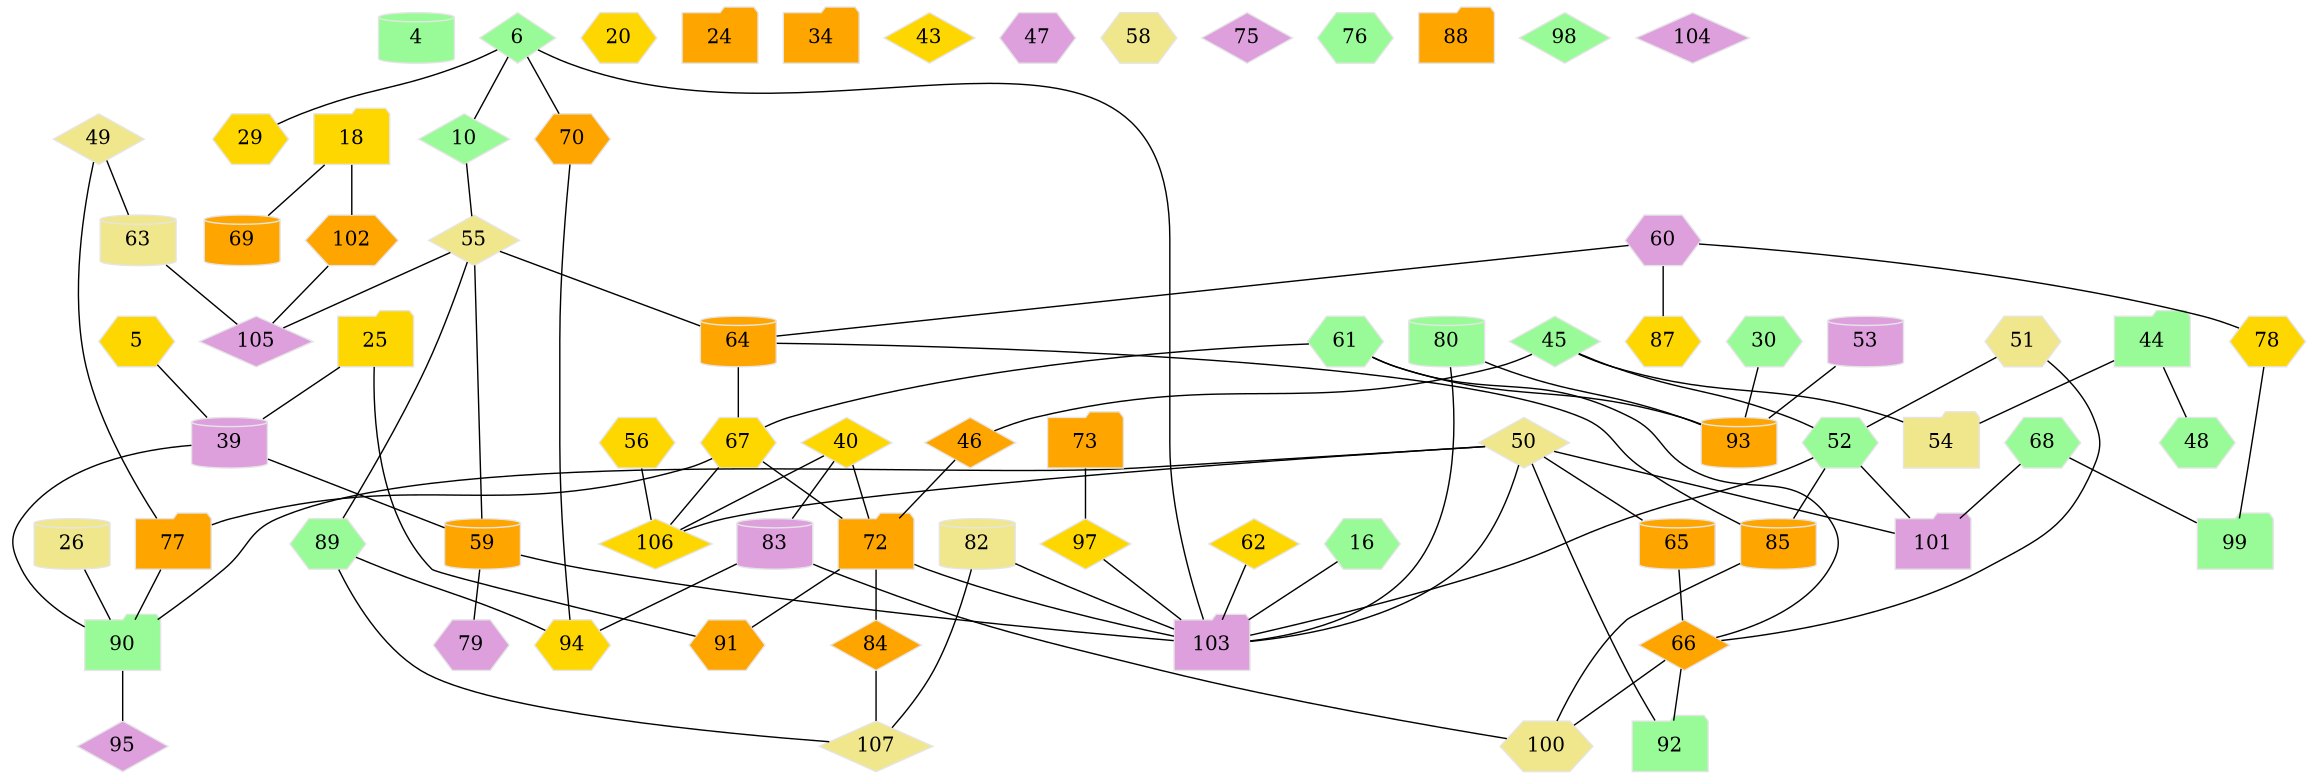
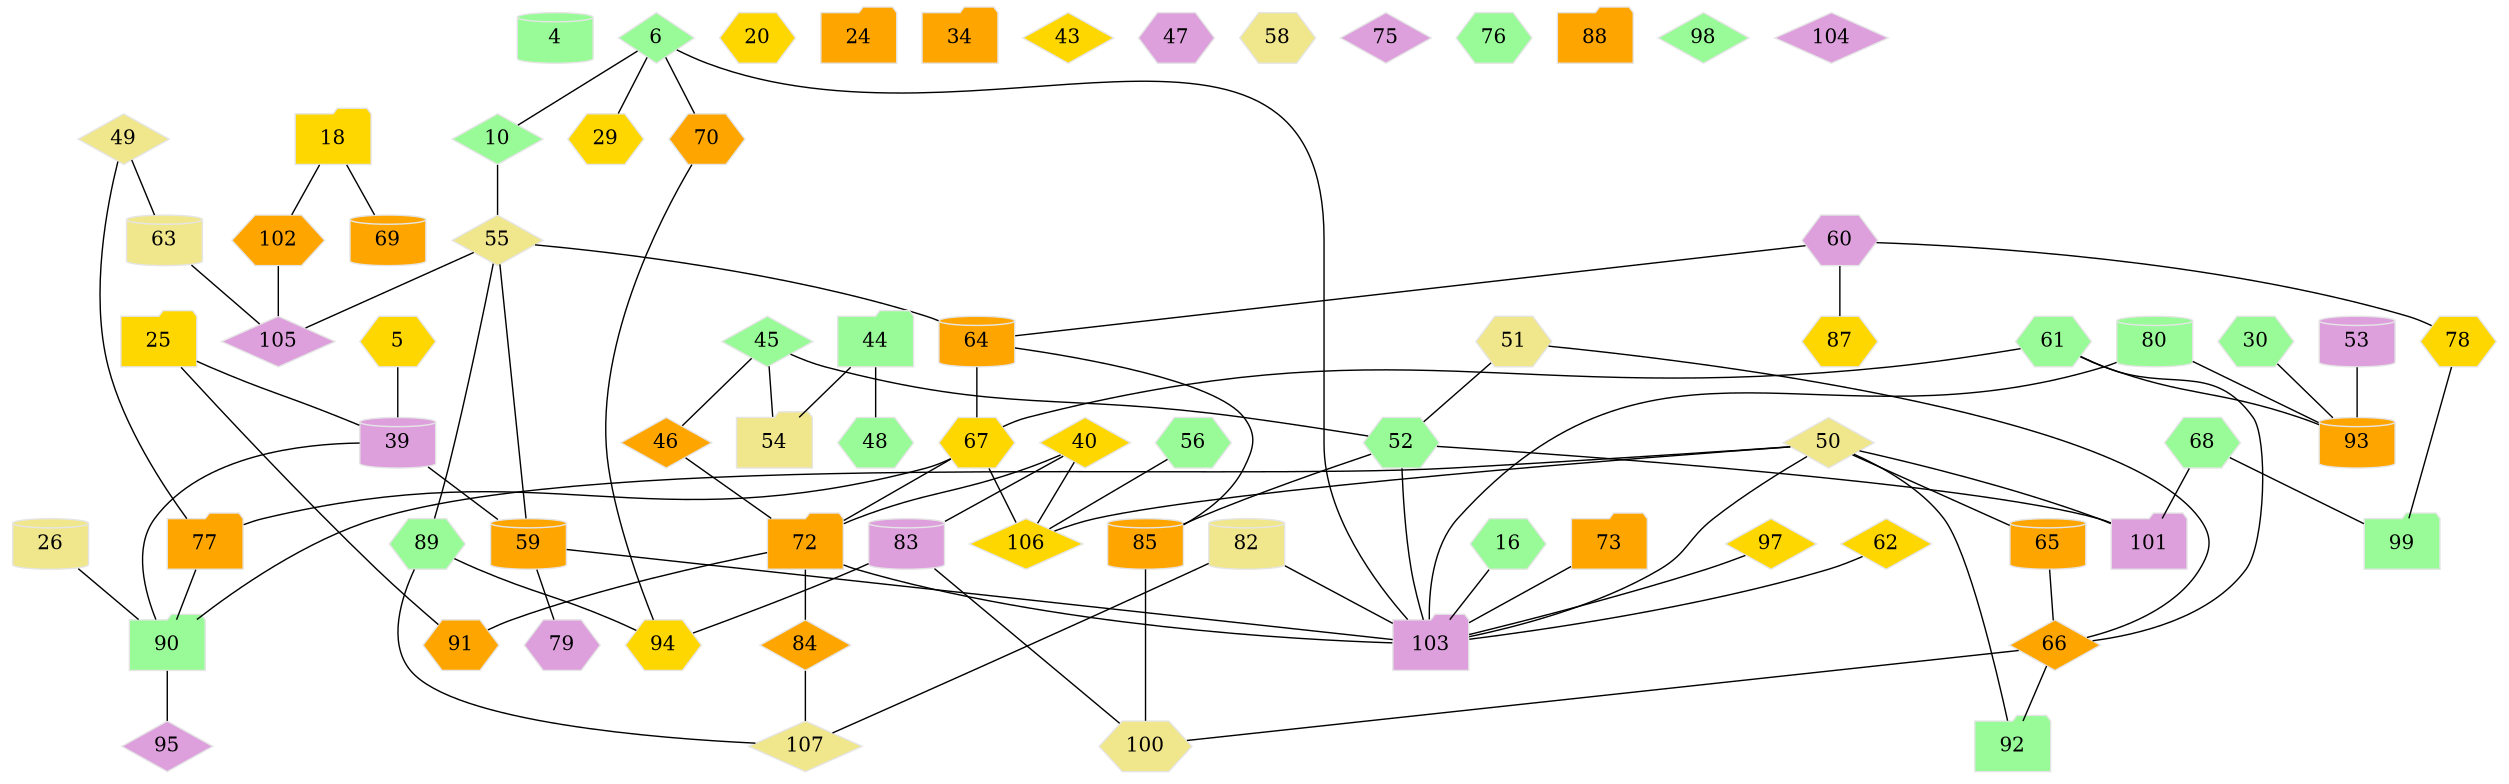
node "56": fillcolor gold -> palegreen
edge "73" -- "97": now "73" -- "103"
